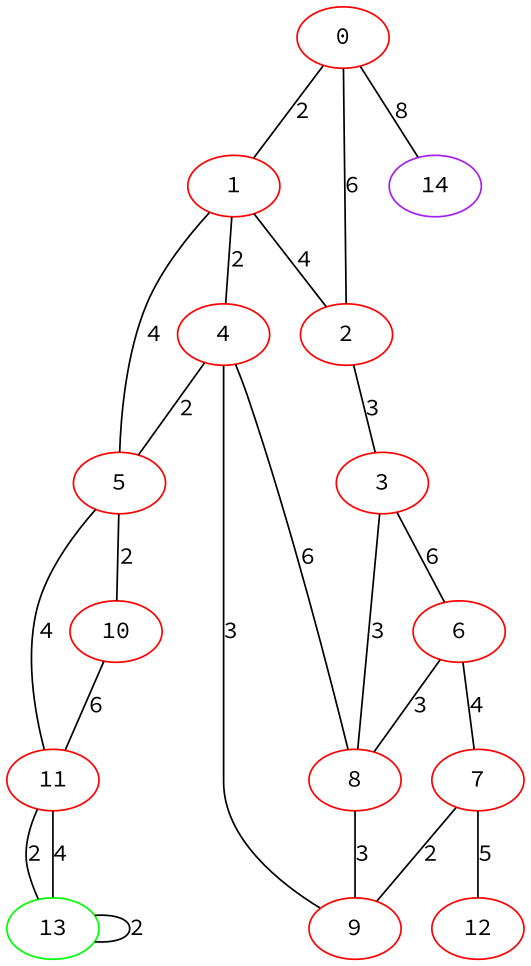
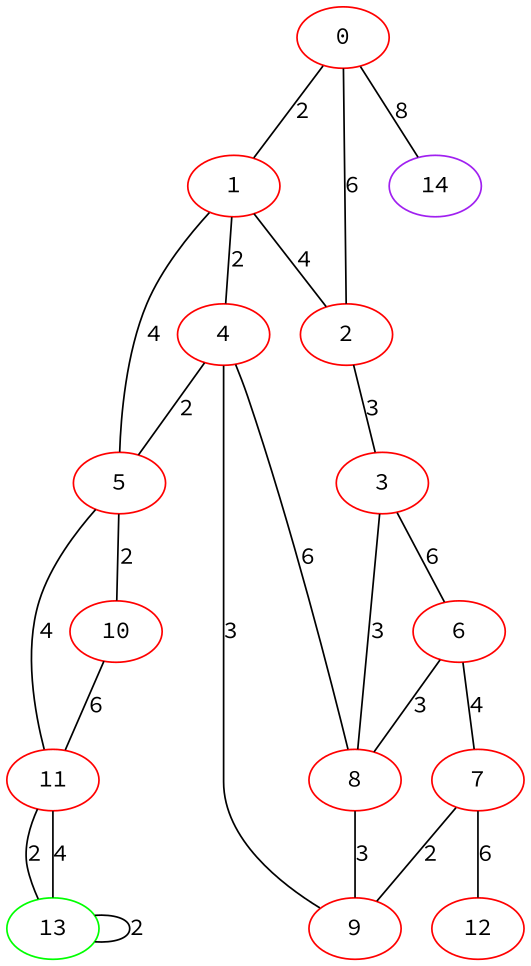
edge "7" -- "12": label "5" -> "6"
